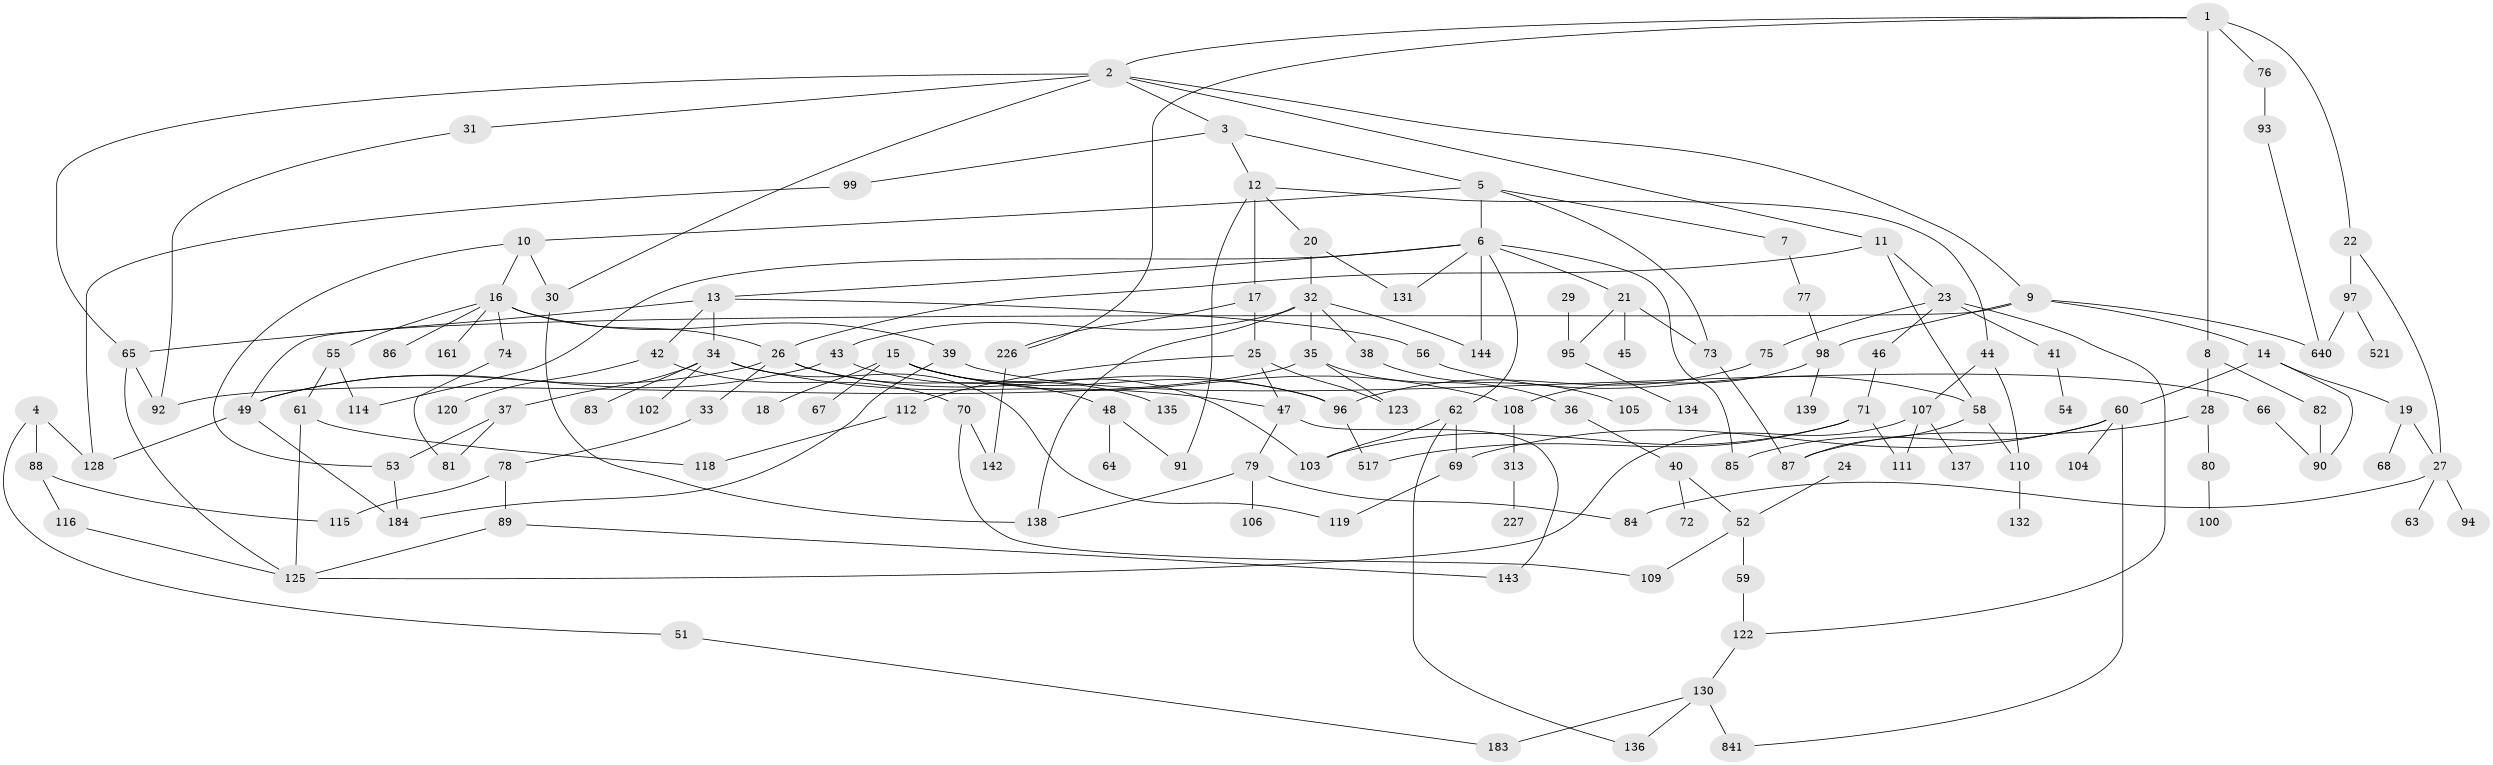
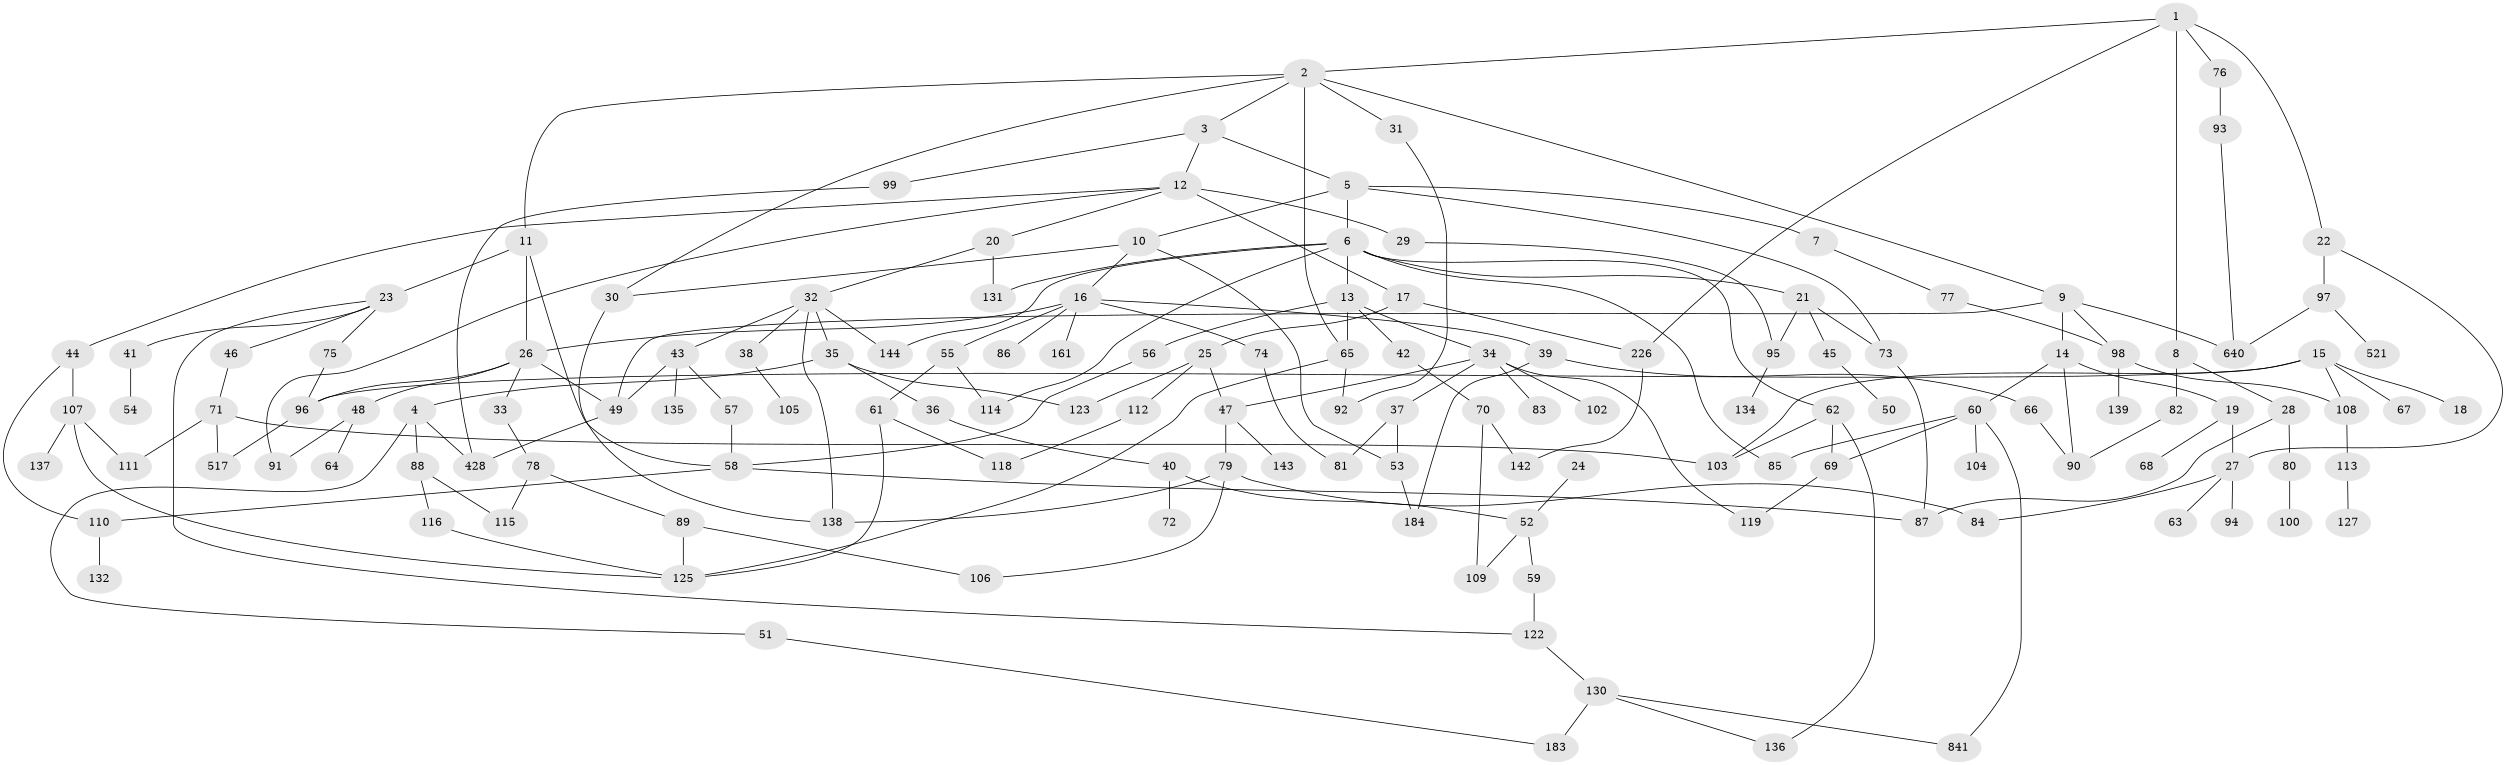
edge "12" -- "29": added
edge "35" -- "92": now "35" -- "4"
node "120": removed
node "57": added
node "50": added
node "128": label "128" -> "428"
node "313": label "313" -> "113"
edge "49" -- "184": removed
node "227": label "227" -> "127"
edge "89" -- "143": now "89" -- "106"
